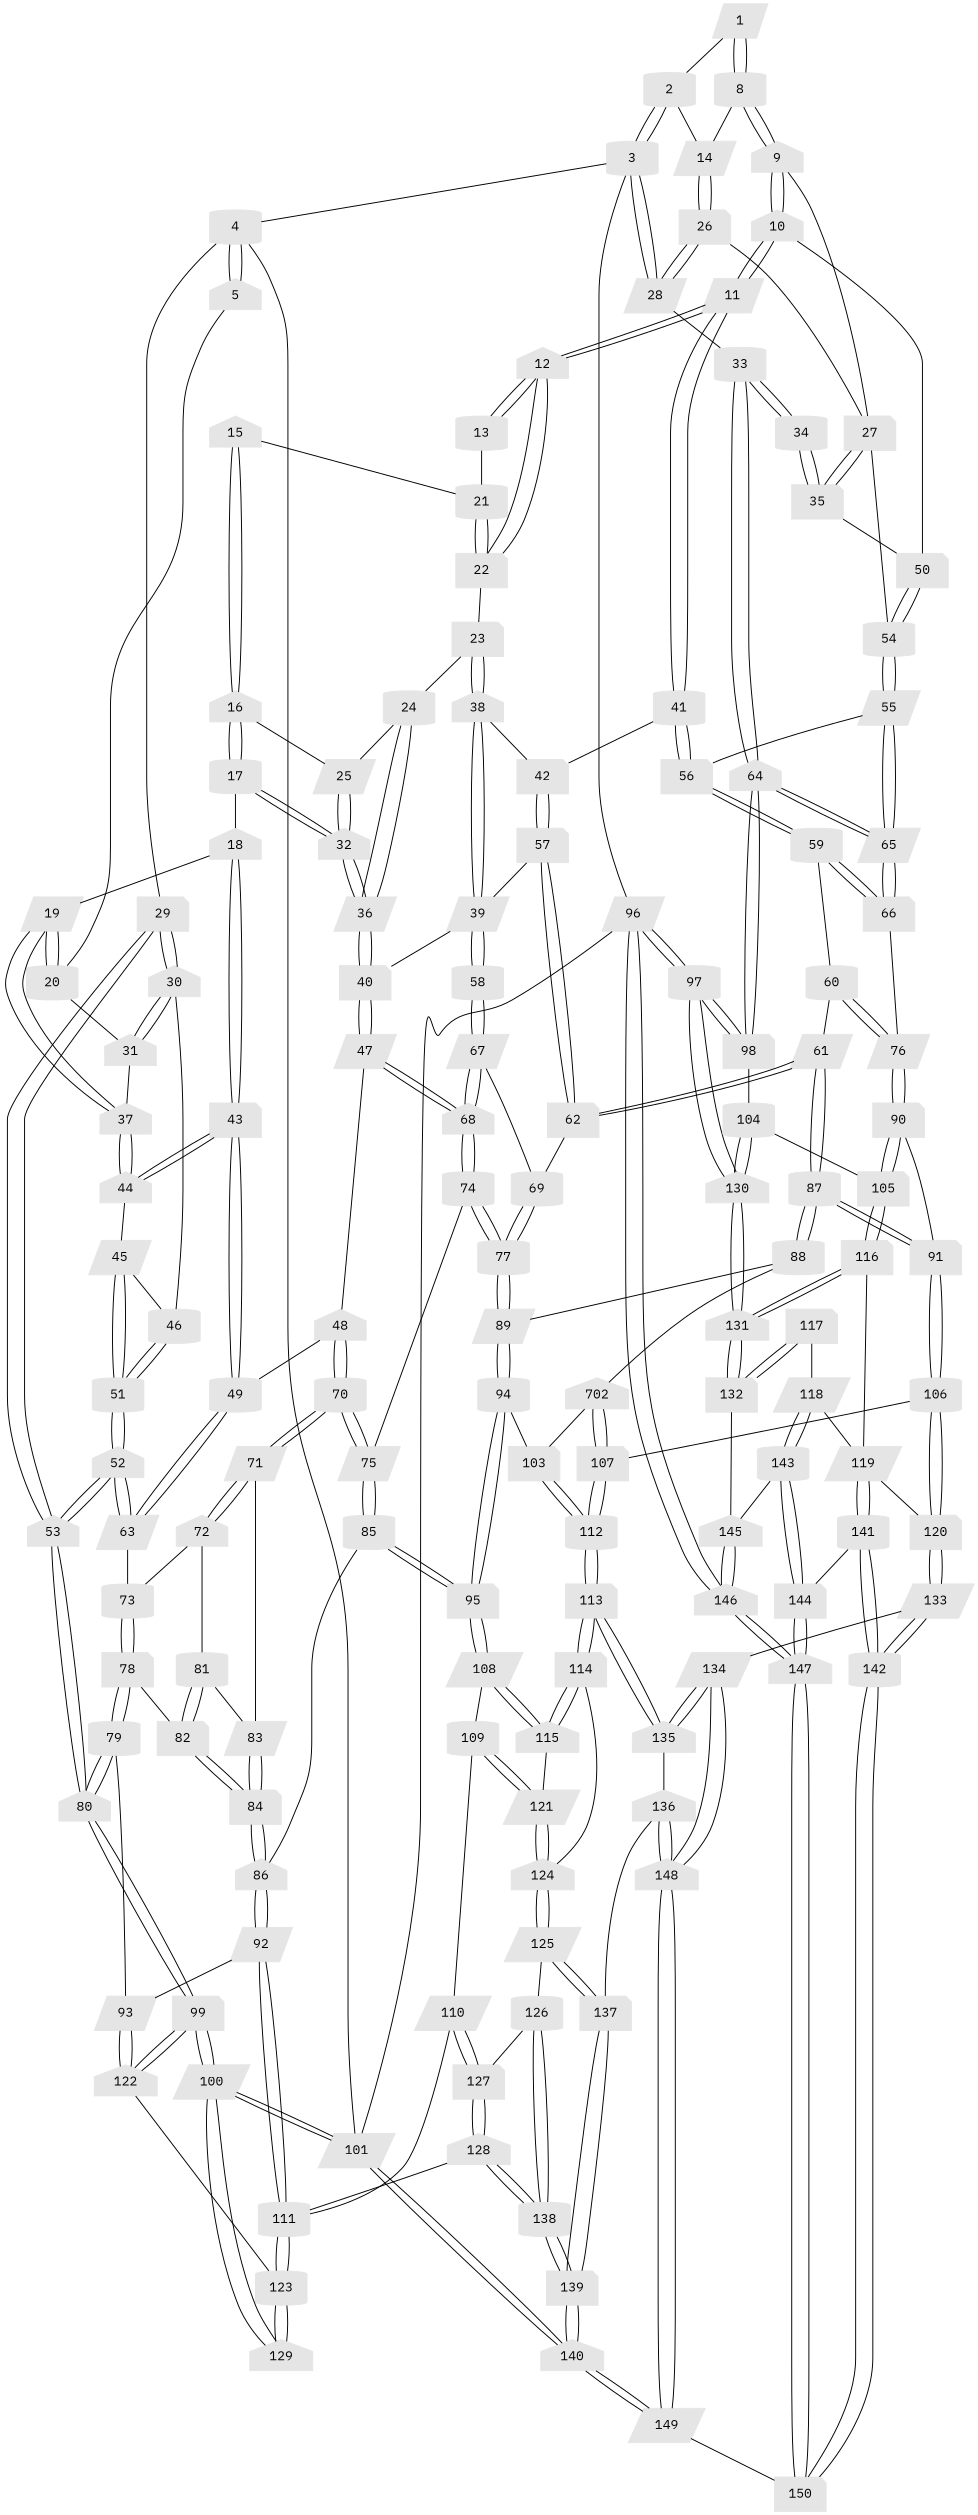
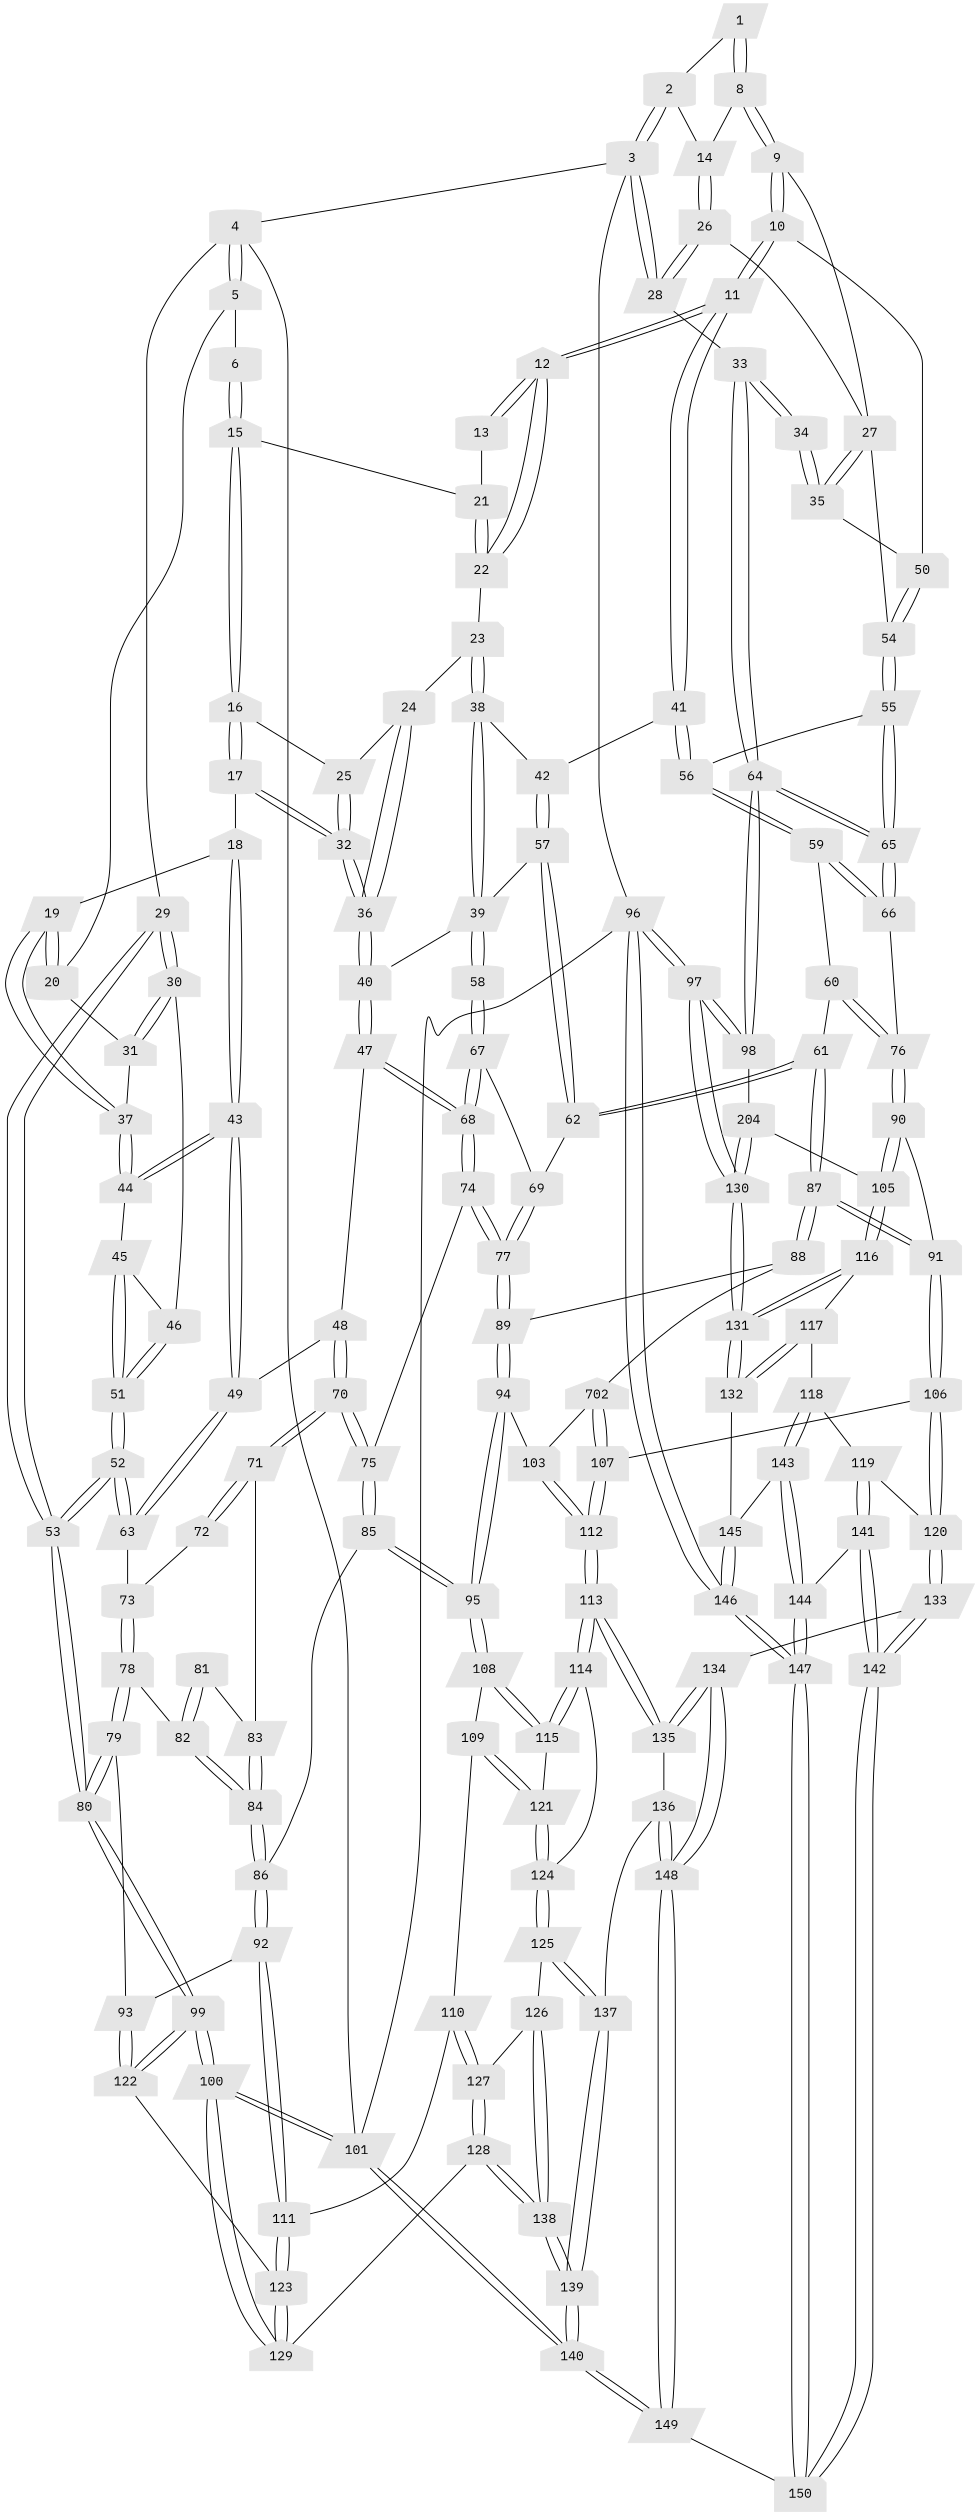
node "6": added
node "104": label "104" -> "204"
edge "116" -- "119": now "116" -- "117"
edge "72" -- "81": removed
edge "128" -- "111": now "128" -- "129"
